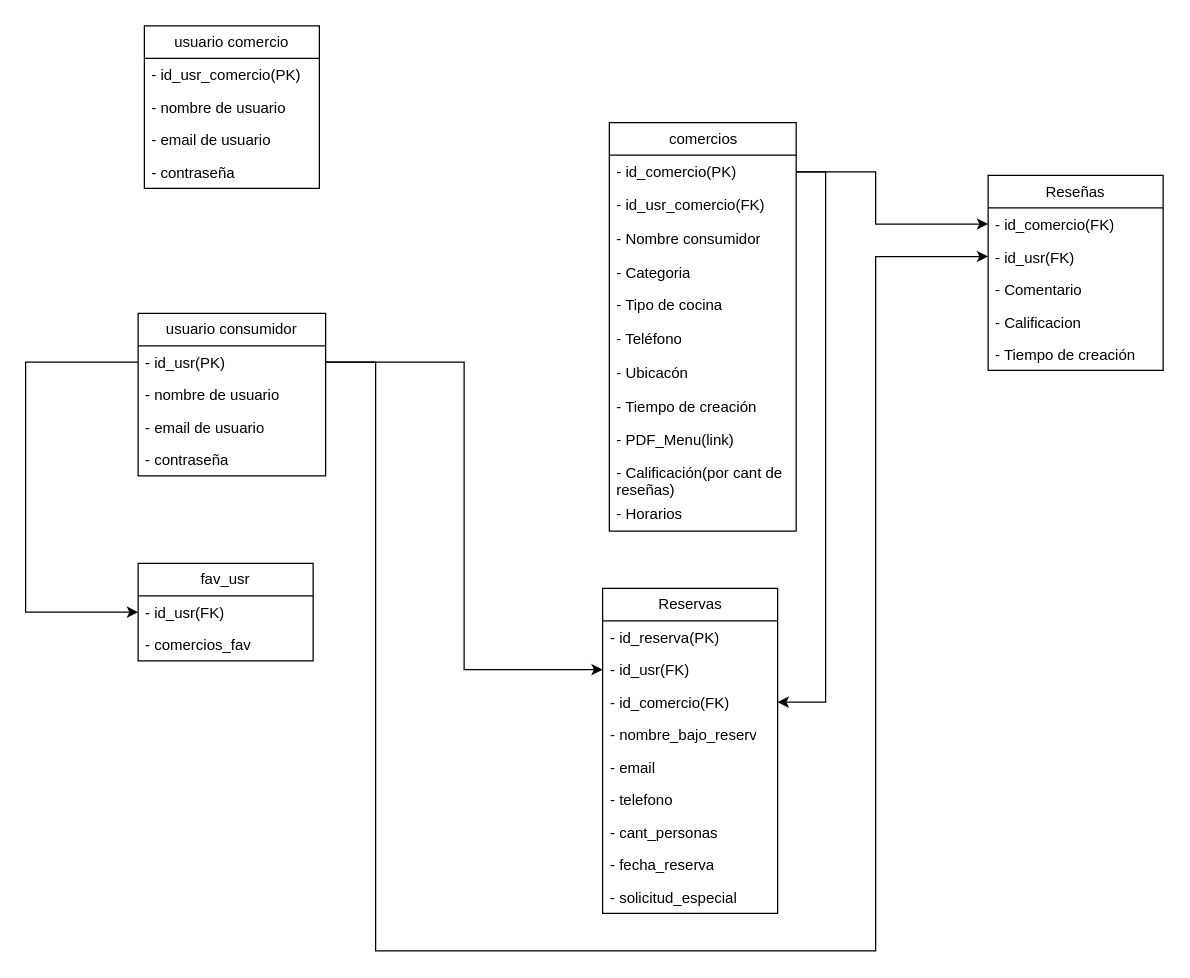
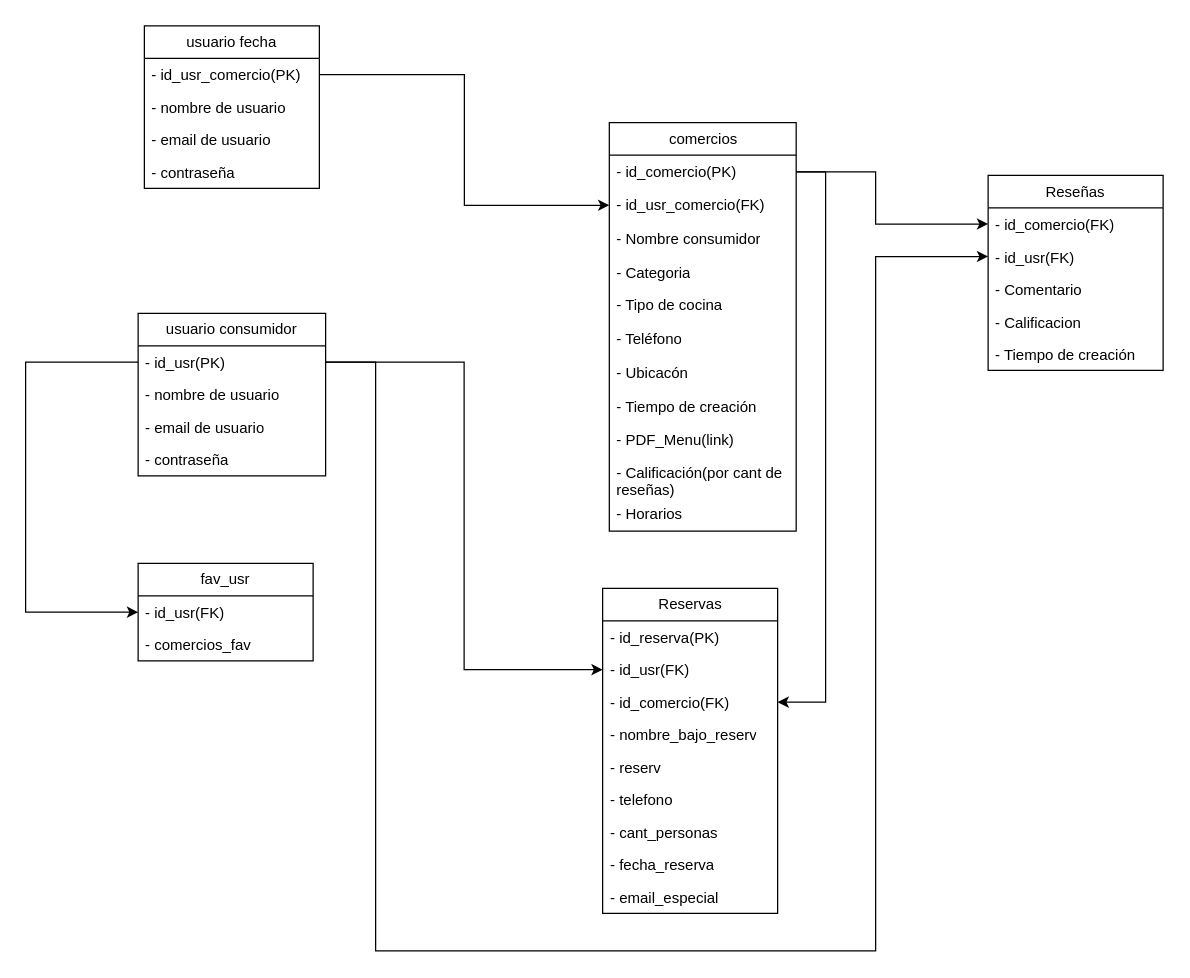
node "usuario comercio": label "usuario comercio" -> "usuario fecha"
edge "- id_usr_comercio(PK)" -> "- id_usr_comercio(FK)": added
node "- email": label "- email" -> "- reserv"
node "- solicitud_especial": label "- solicitud_especial" -> "- email_especial"
